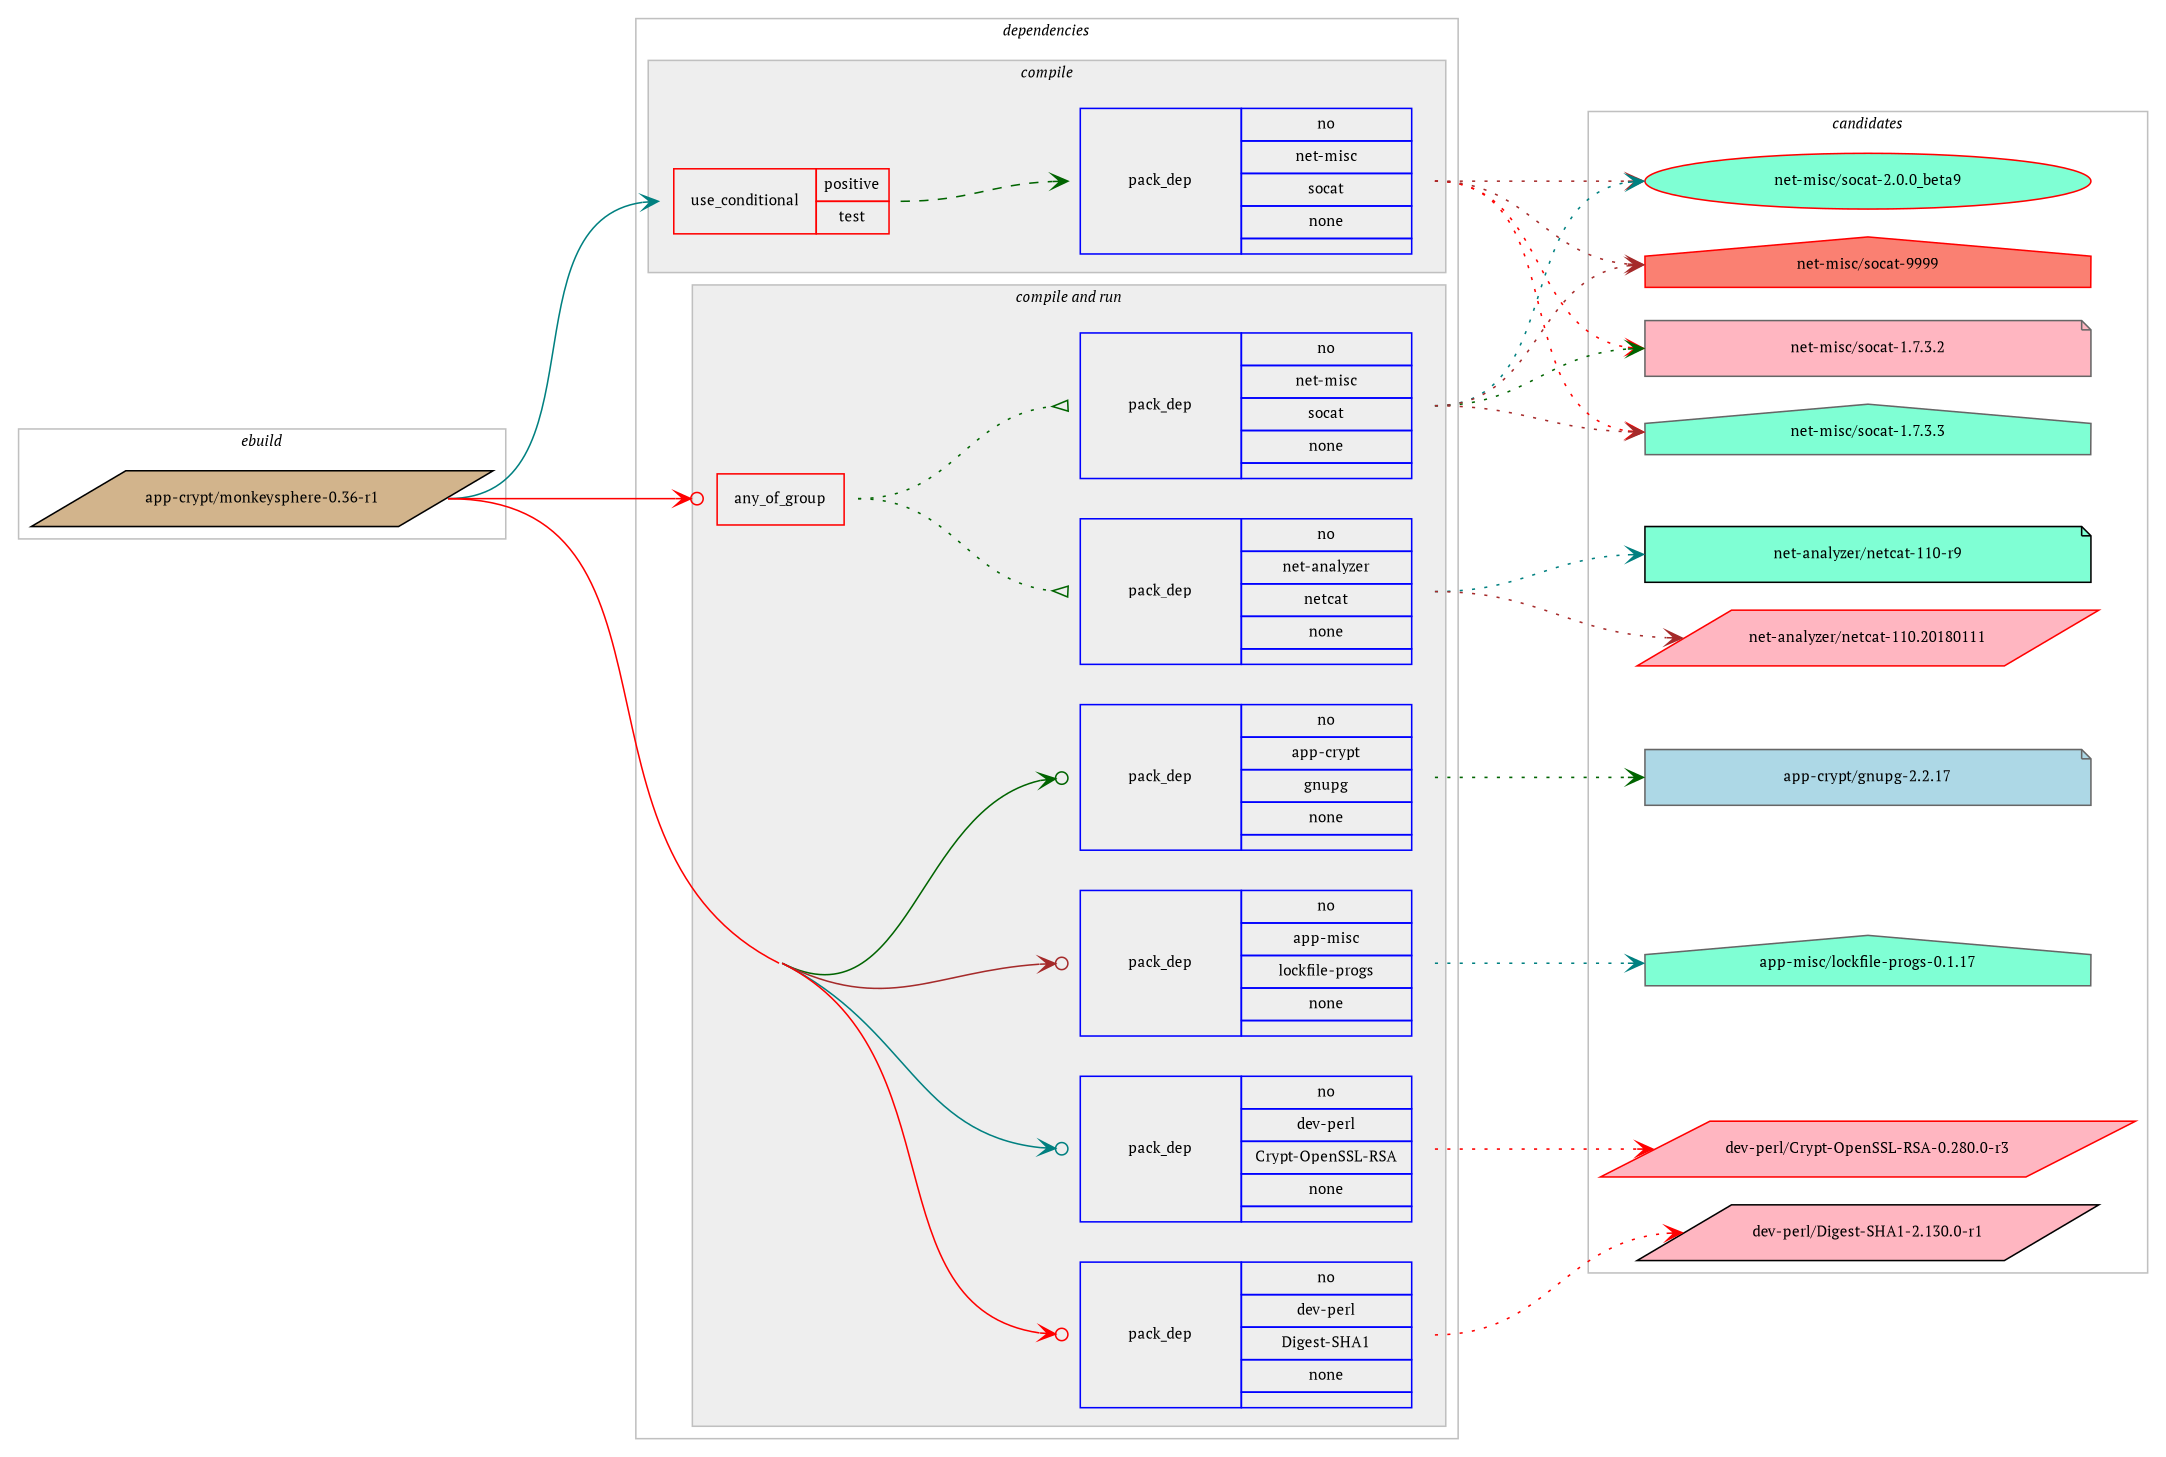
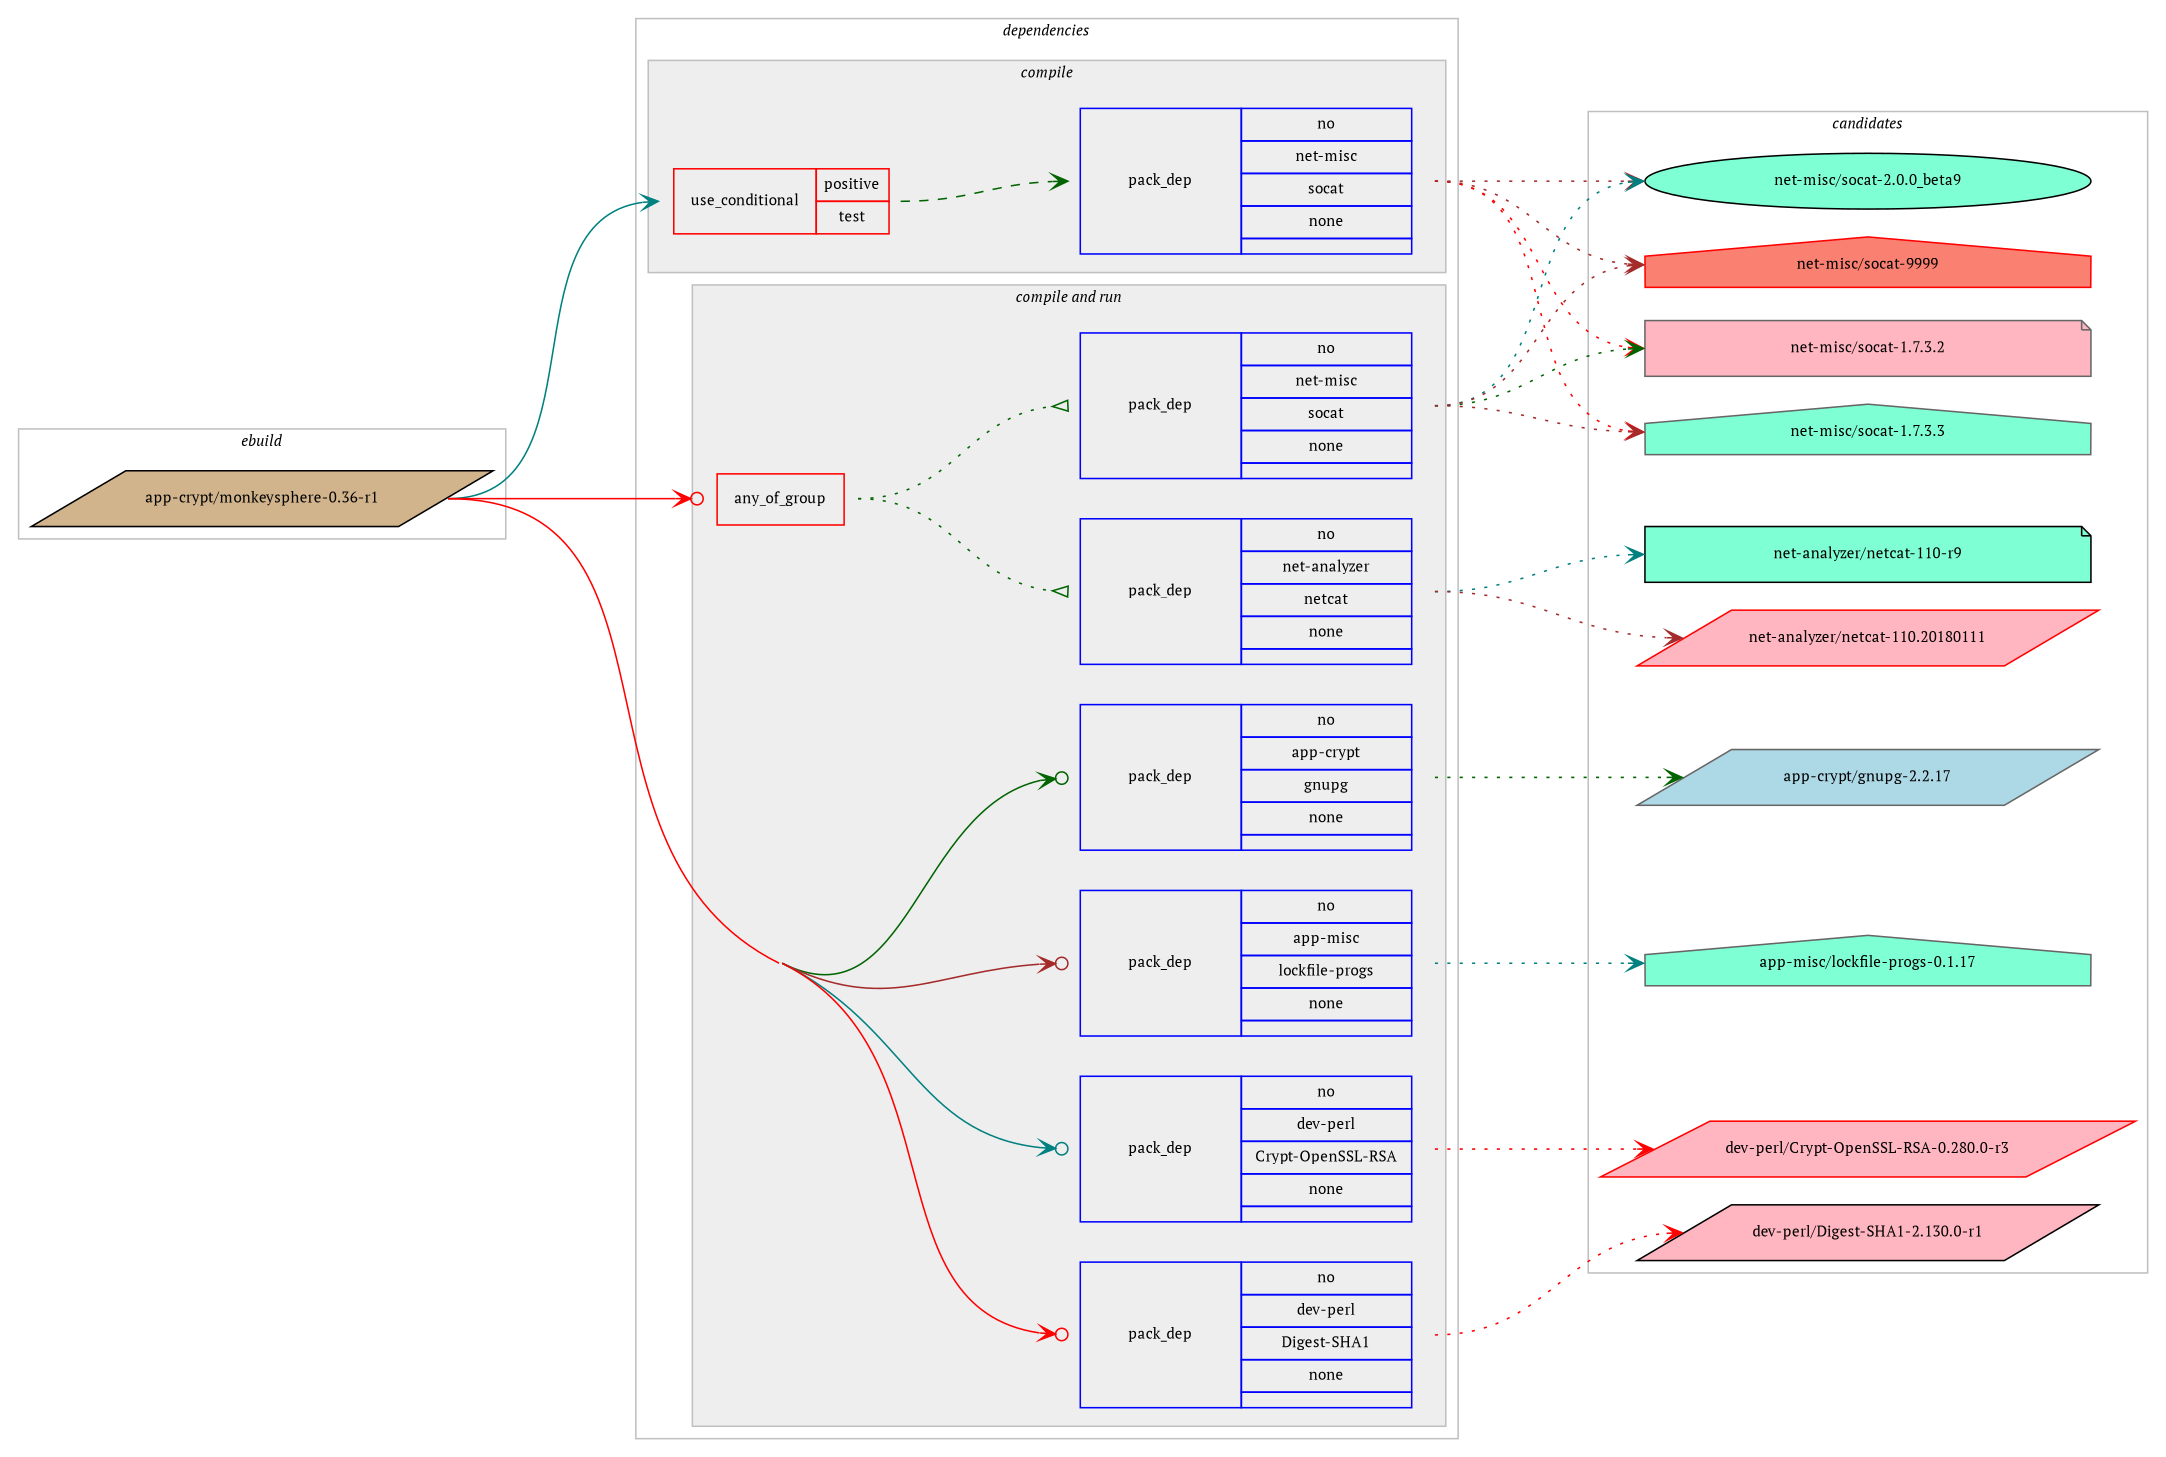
node "net-misc/socat-2.0.0_beta9": color red -> black
node "app-crypt/gnupg-2.2.17": shape note -> parallelogram
